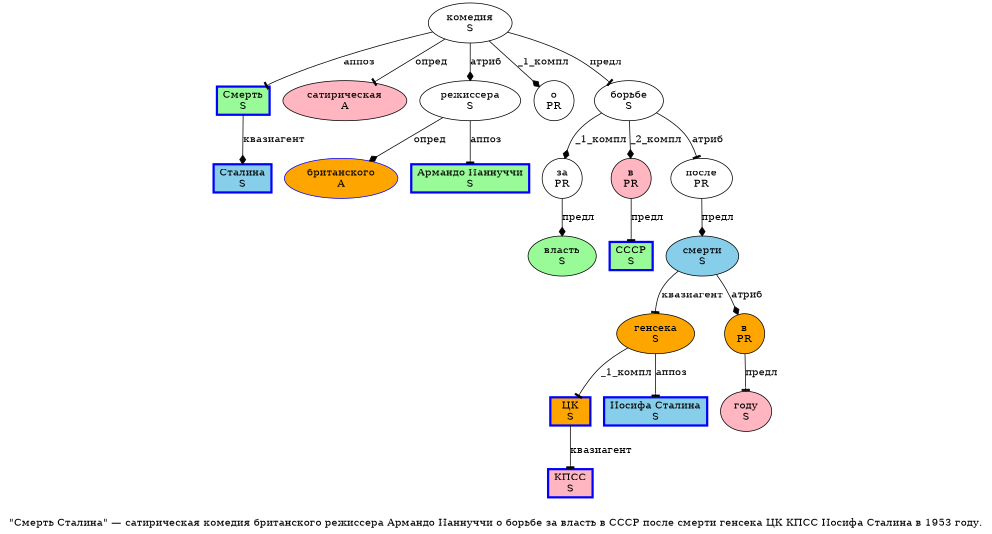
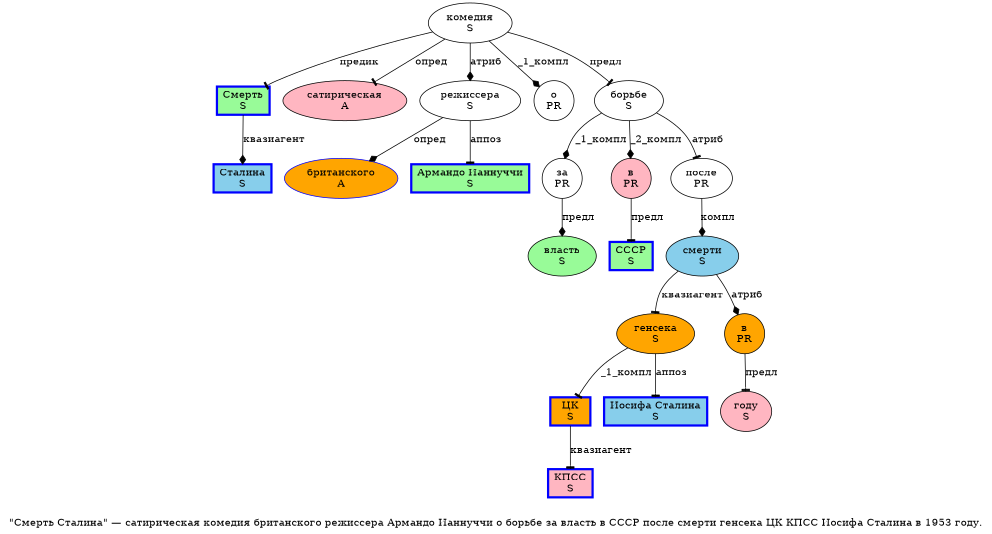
edge "комедия S" -> "Смерть S": label "аппоз" -> "предик"
edge "после PR" -> "смерти S": label "предл" -> "компл"
